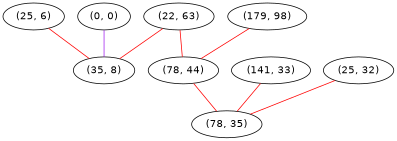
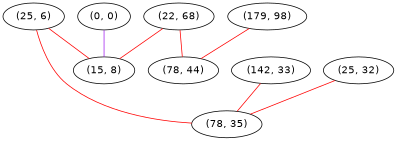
node "(22, 63)": label "(22, 63)" -> "(22, 68)"
node "(35, 8)": label "(35, 8)" -> "(15, 8)"
node "(141, 33)": label "(141, 33)" -> "(142, 33)"
edge "(78, 44)" -- "(78, 35)": now "(25, 6)" -- "(78, 35)"
